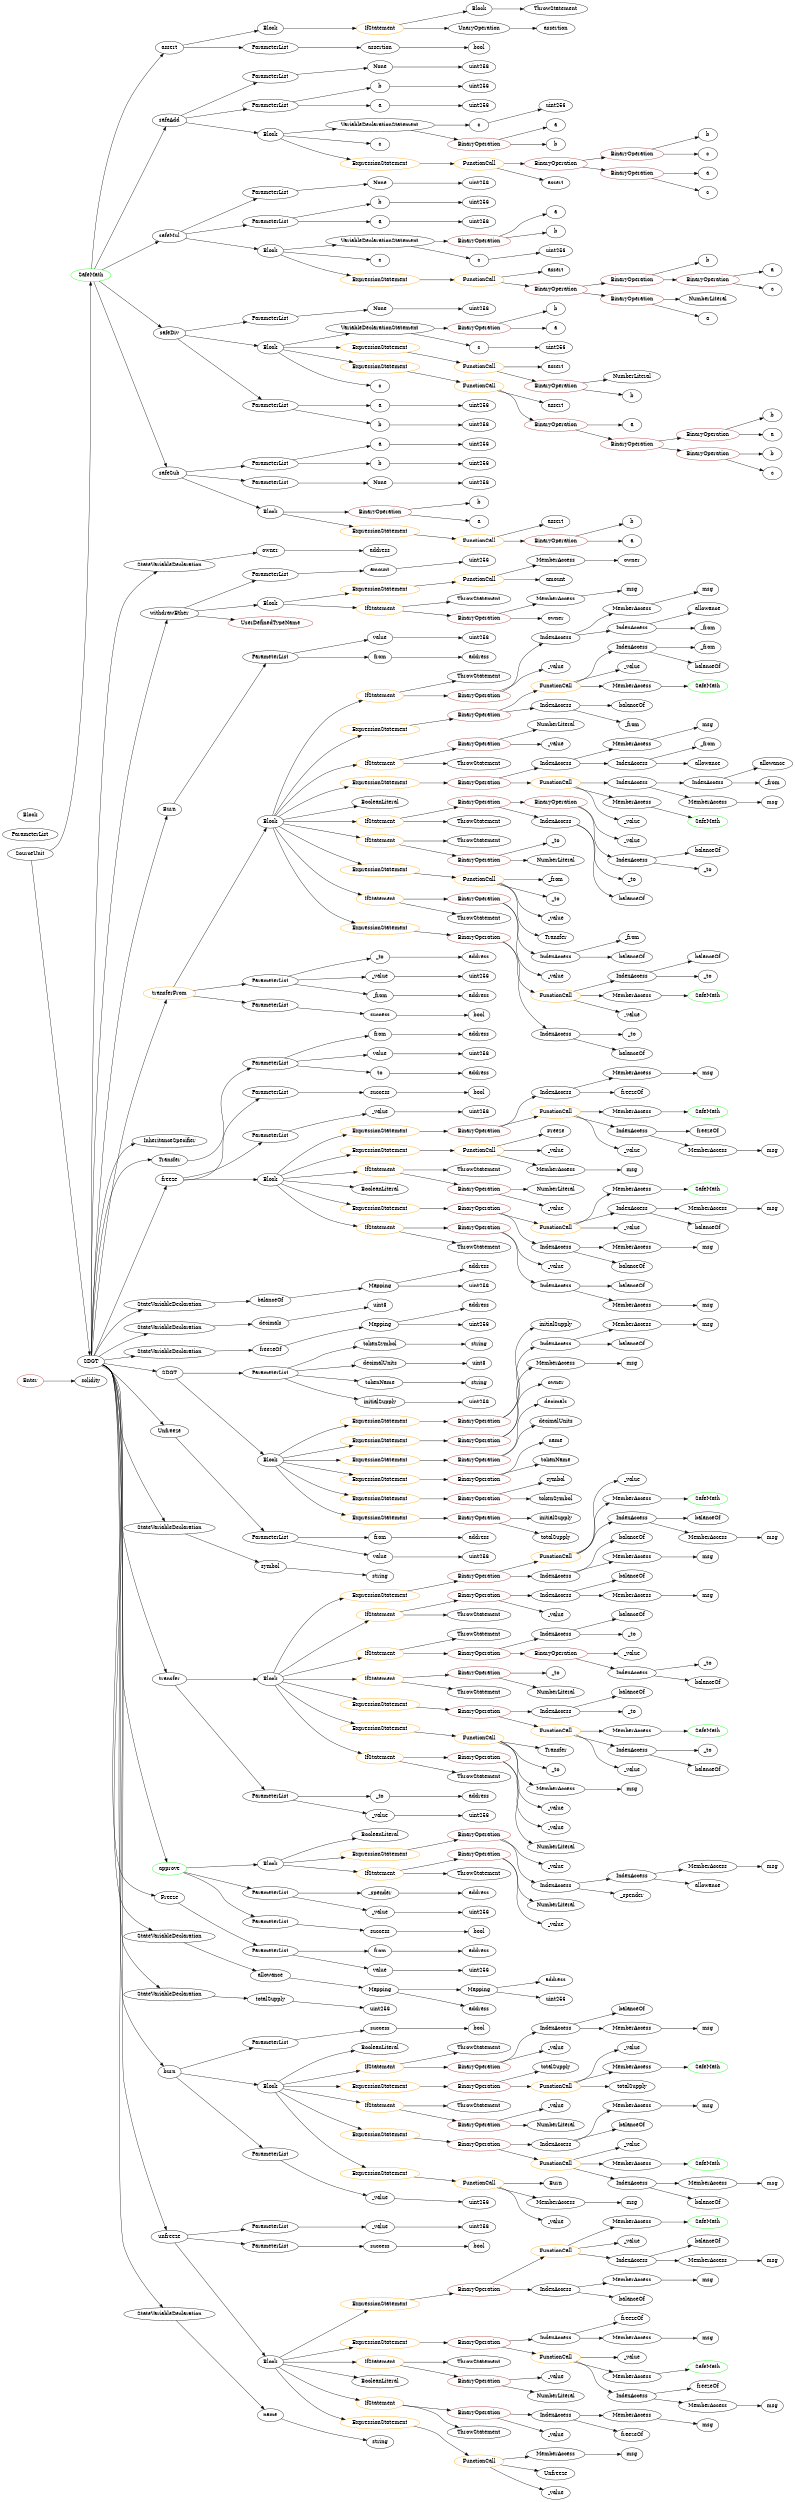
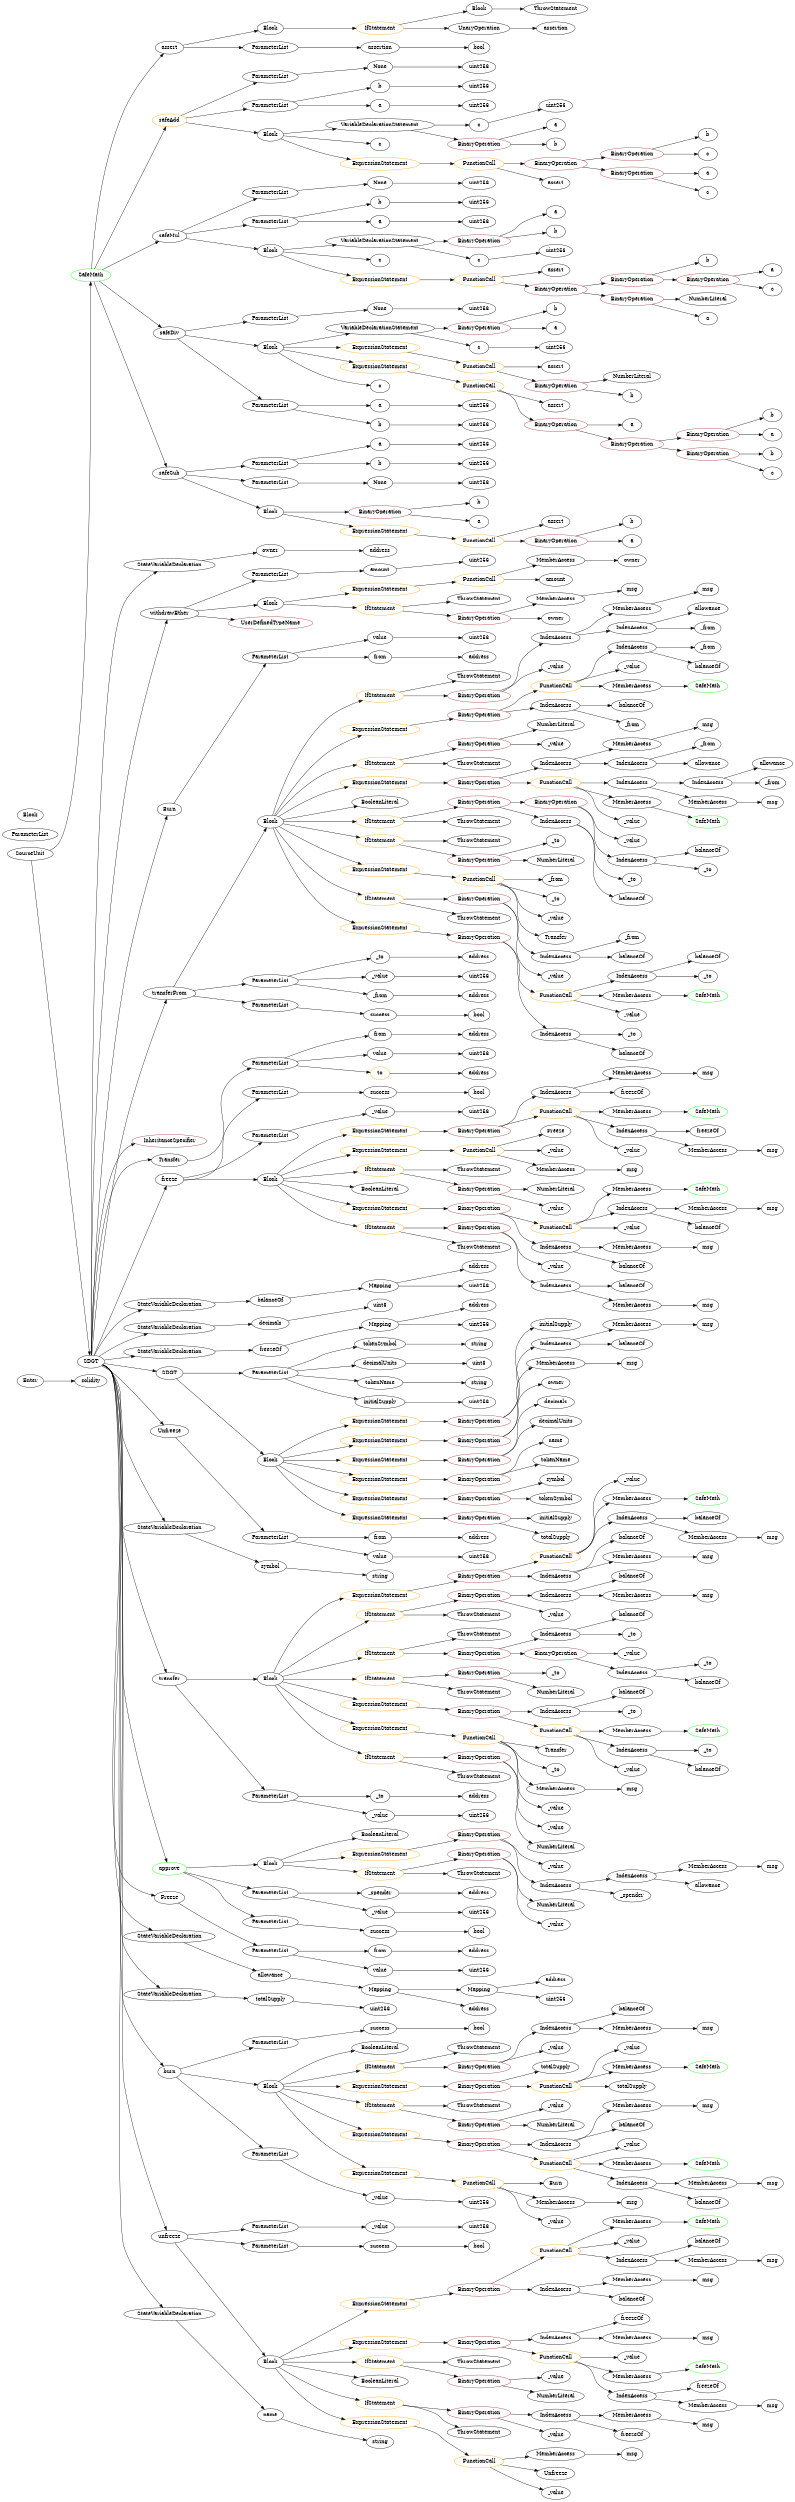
node "safeAdd": color black -> orange
node "transferFrom": color orange -> black
node "to": color black -> orange
node "InheritanceSpecifier": color black -> brown
node "Enter": color brown -> black
